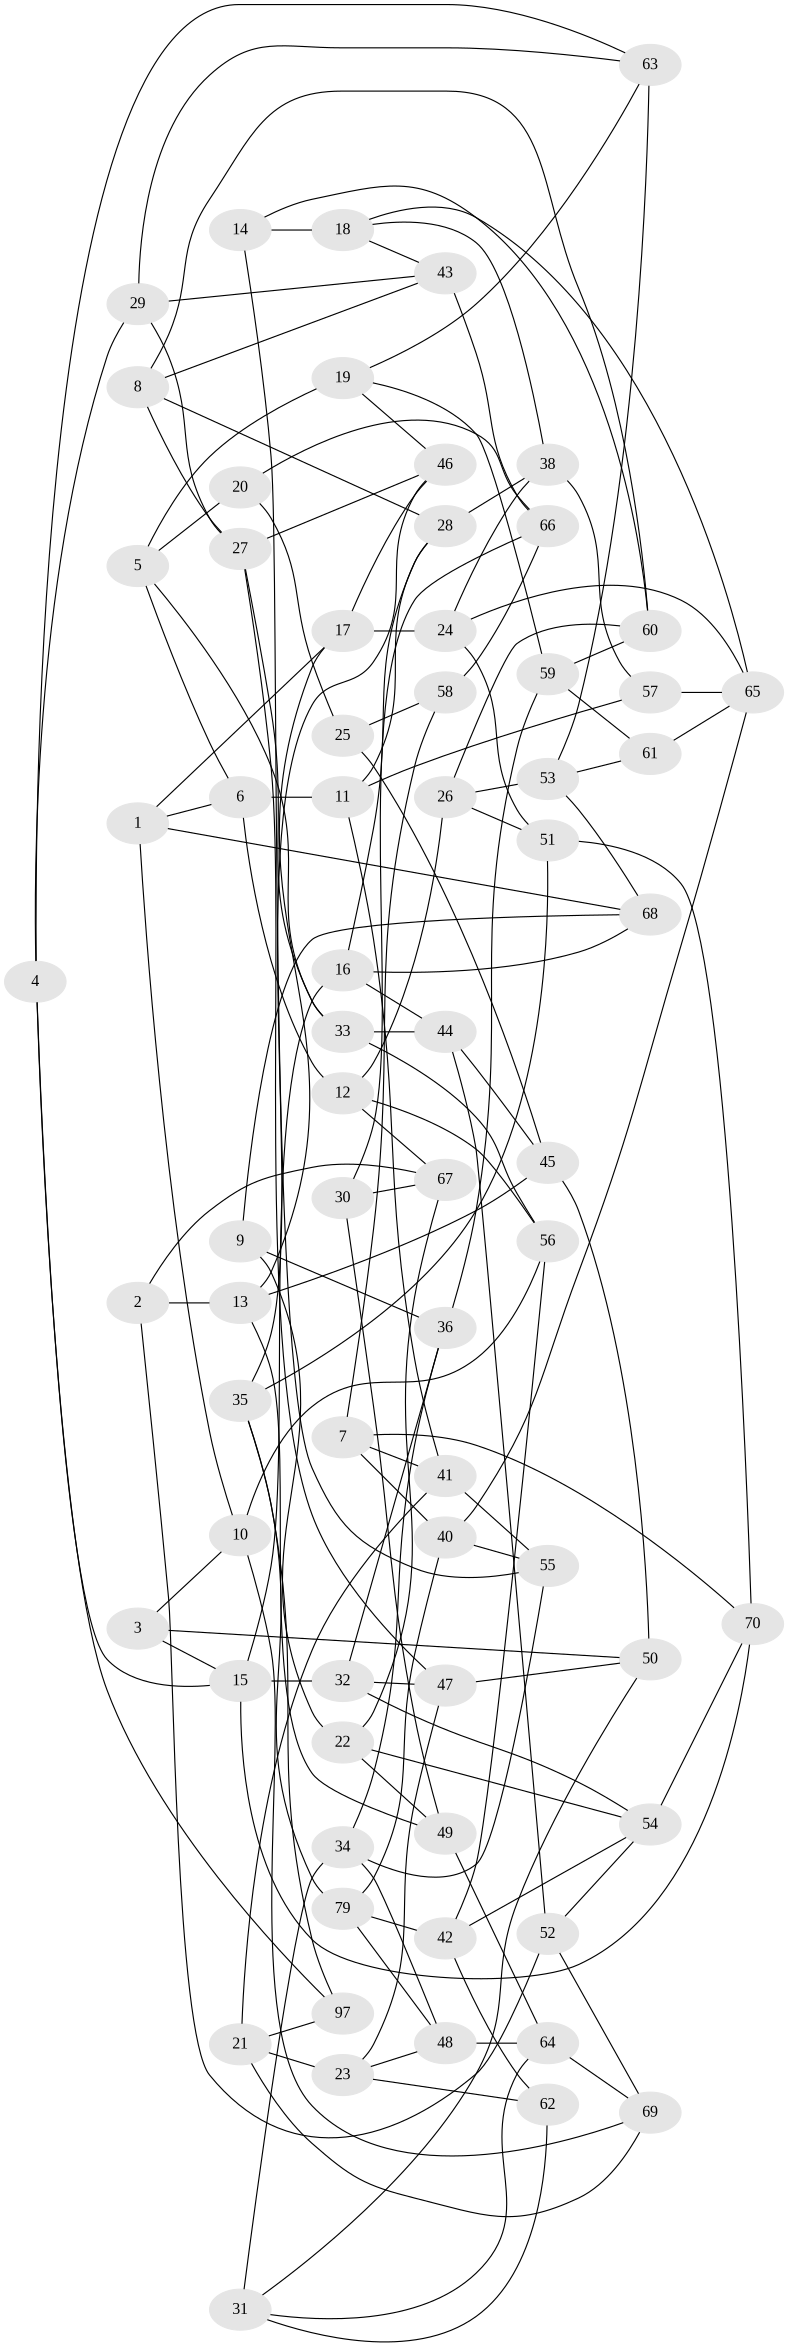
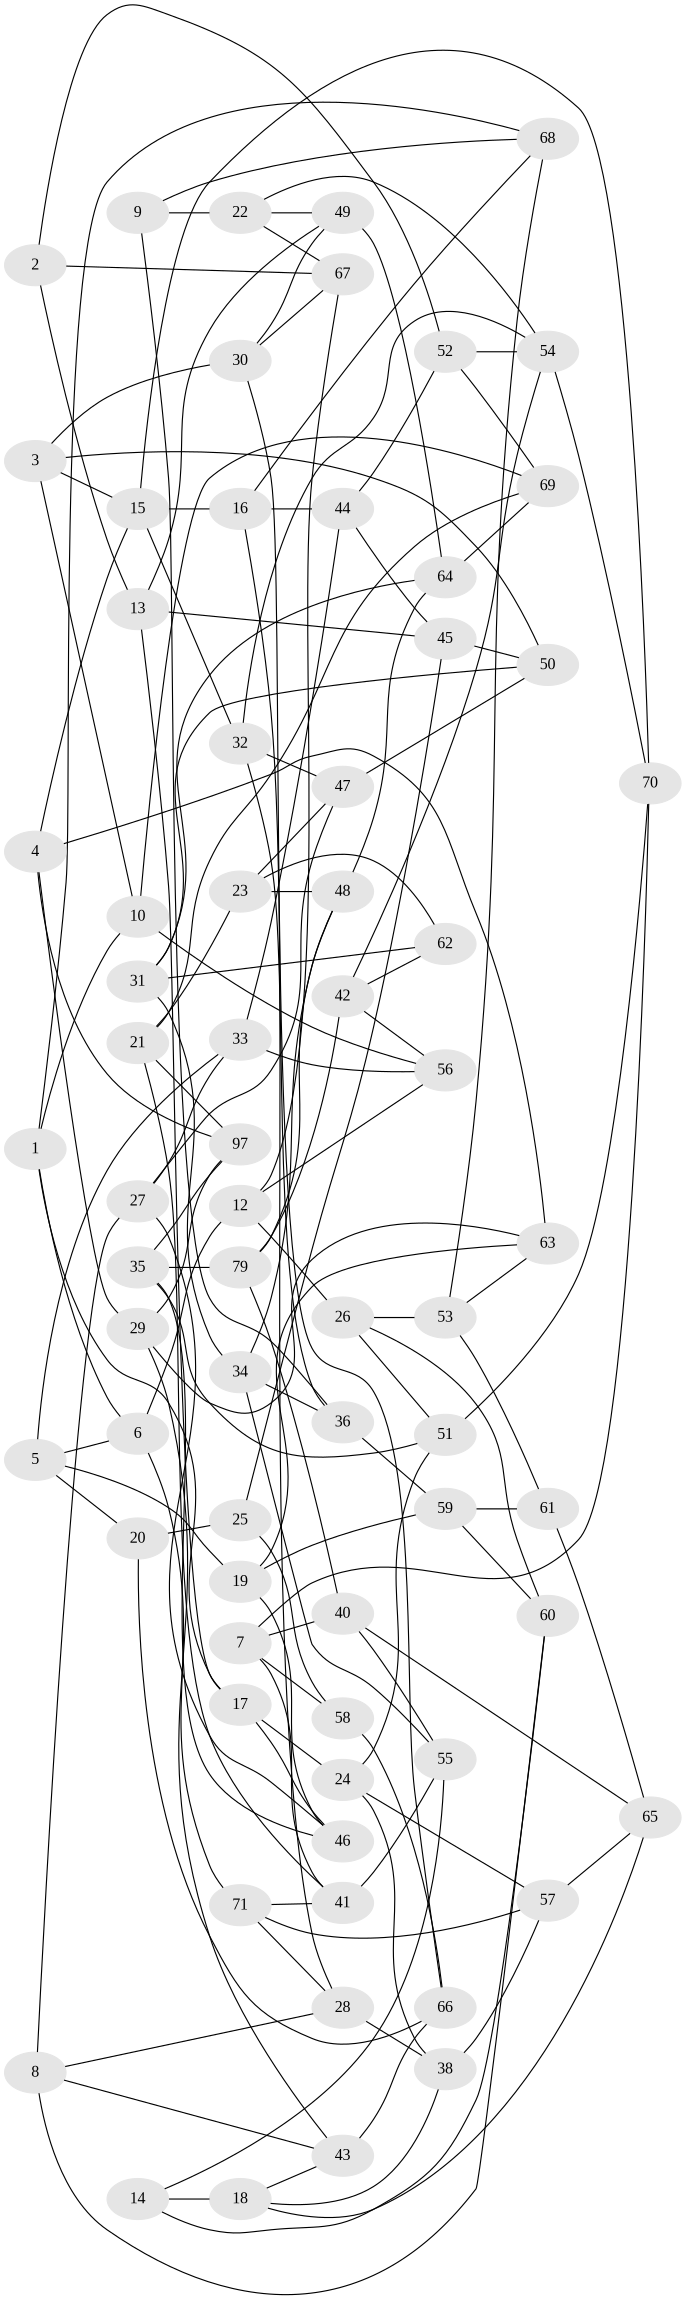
edge "30" -- "3": added
edge "29" -- "27": now "29" -- "97"
edge "24" -- "65": now "24" -- "57"
node "11": label "11" -> "71"
